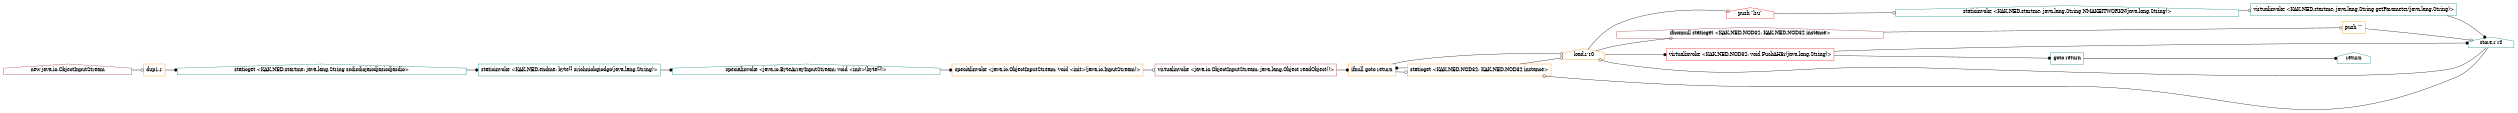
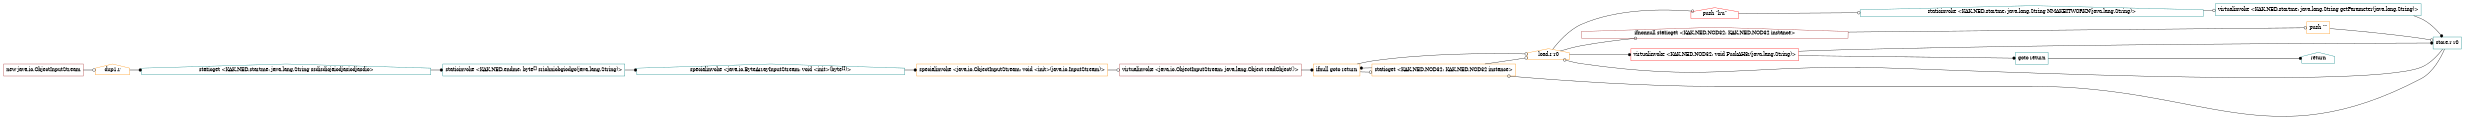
node "store.r r0": shape house -> box
node "new java.io.ObjectInputStream": shape house -> box
node "dup1.r": shape box -> house
